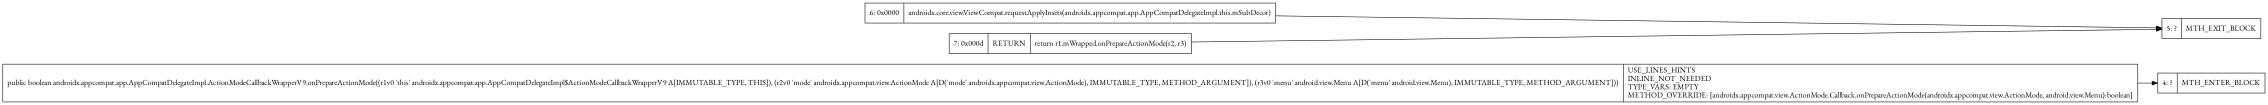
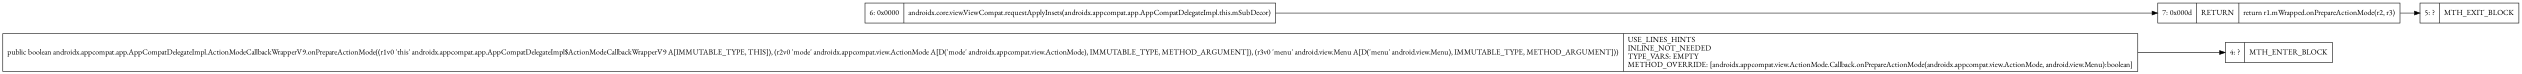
edge "6: 0x0000" -> "5: ?": now "6: 0x0000" -> "7: 0x000d"
